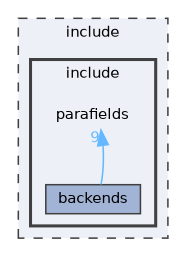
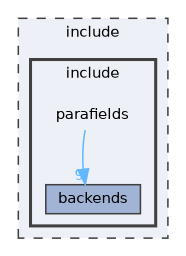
edge "backends" -> "parafields": reversed
